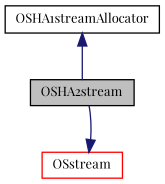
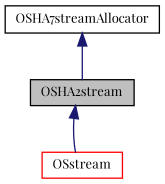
node "OSHA1streamAllocator": label "OSHA1streamAllocator" -> "OSHA7streamAllocator"
edge "OSHA2stream" -> "OSstream": reversed
